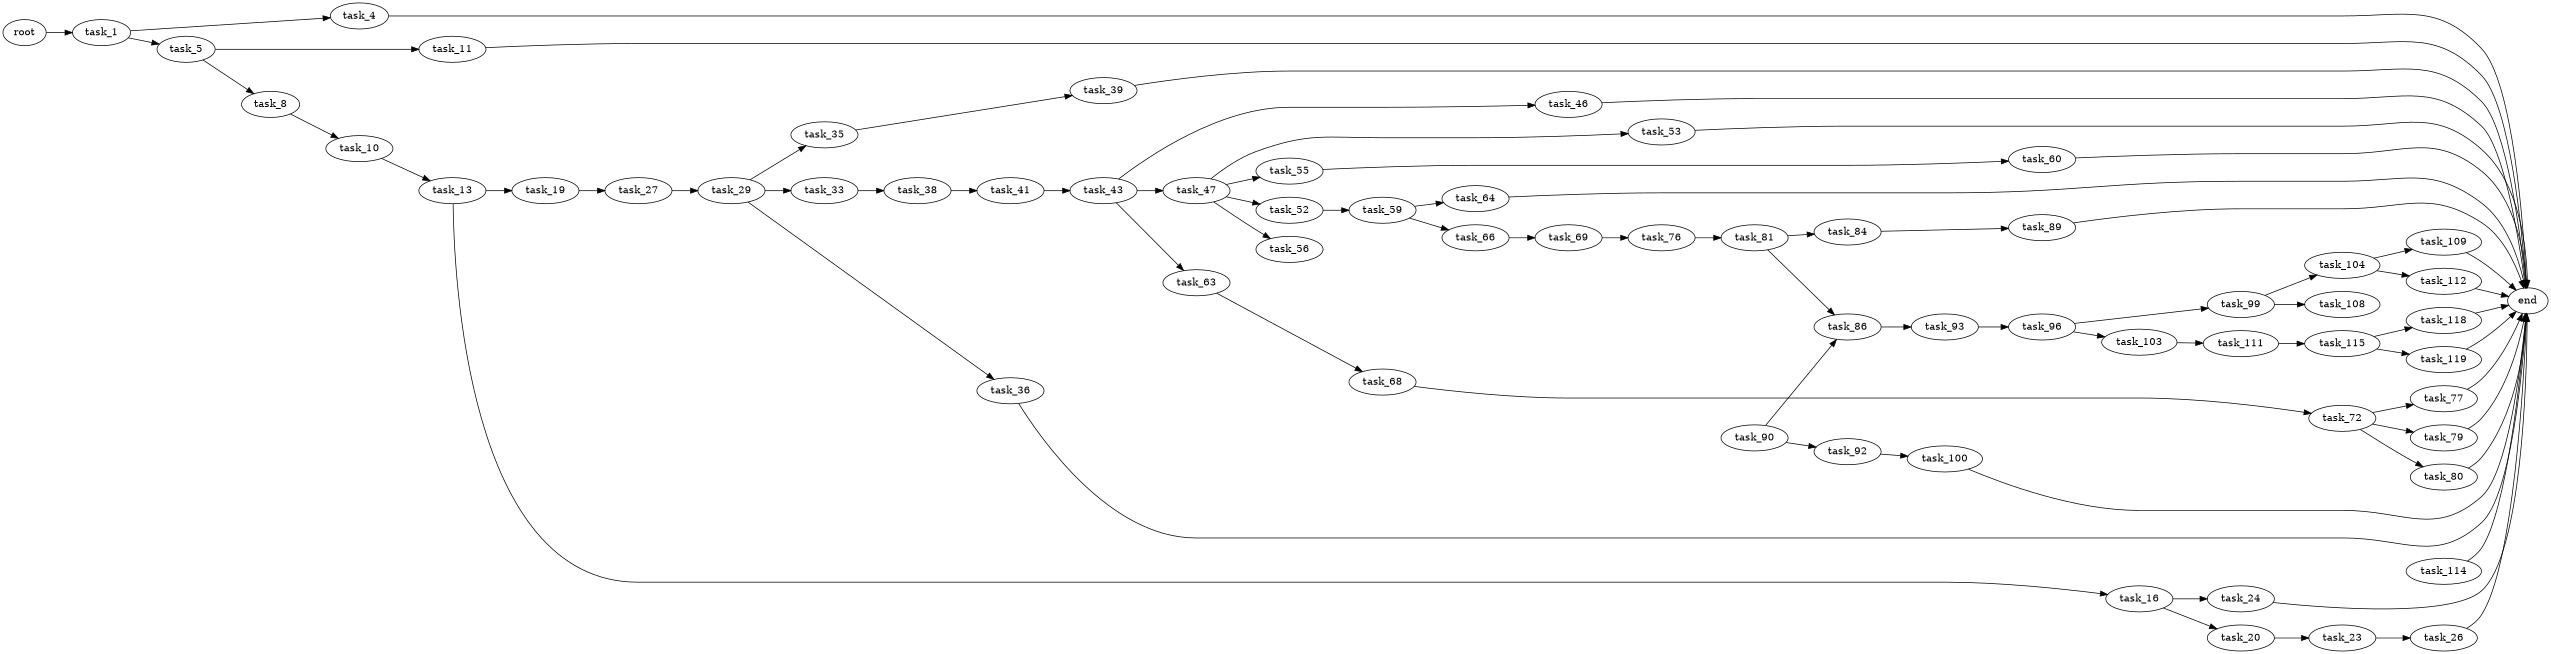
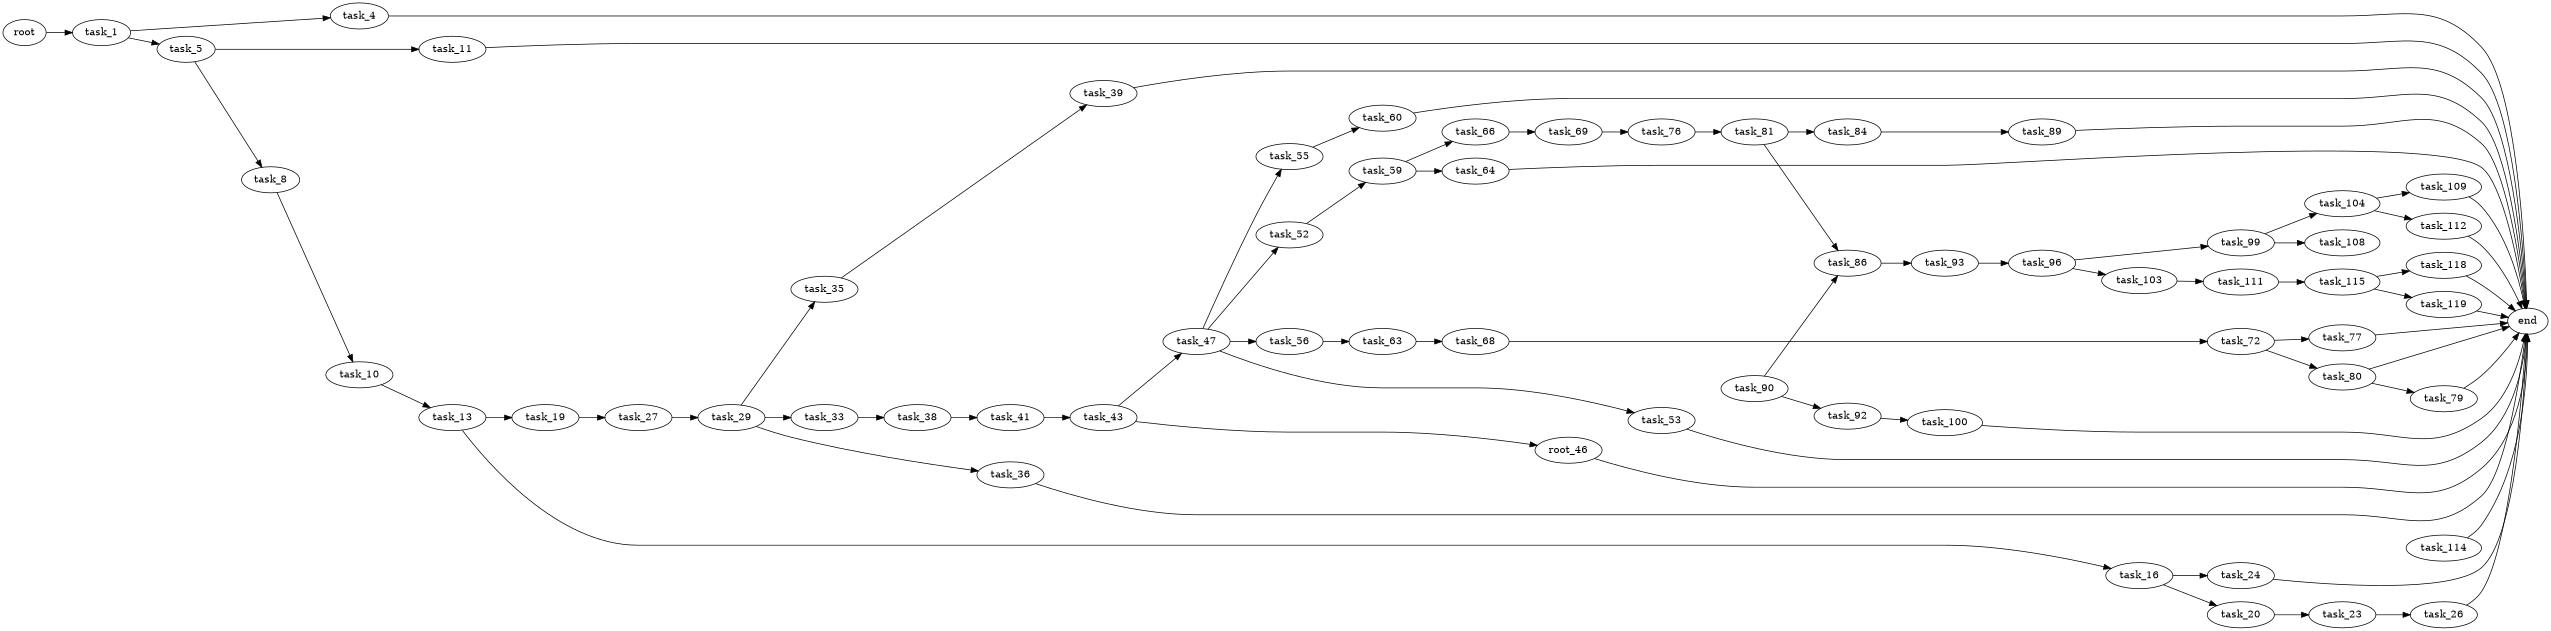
node "task_46": label "task_46" -> "root_46"
edge "task_43" -> "task_63": now "task_56" -> "task_63"
edge "task_72" -> "task_79": now "task_80" -> "task_79"
